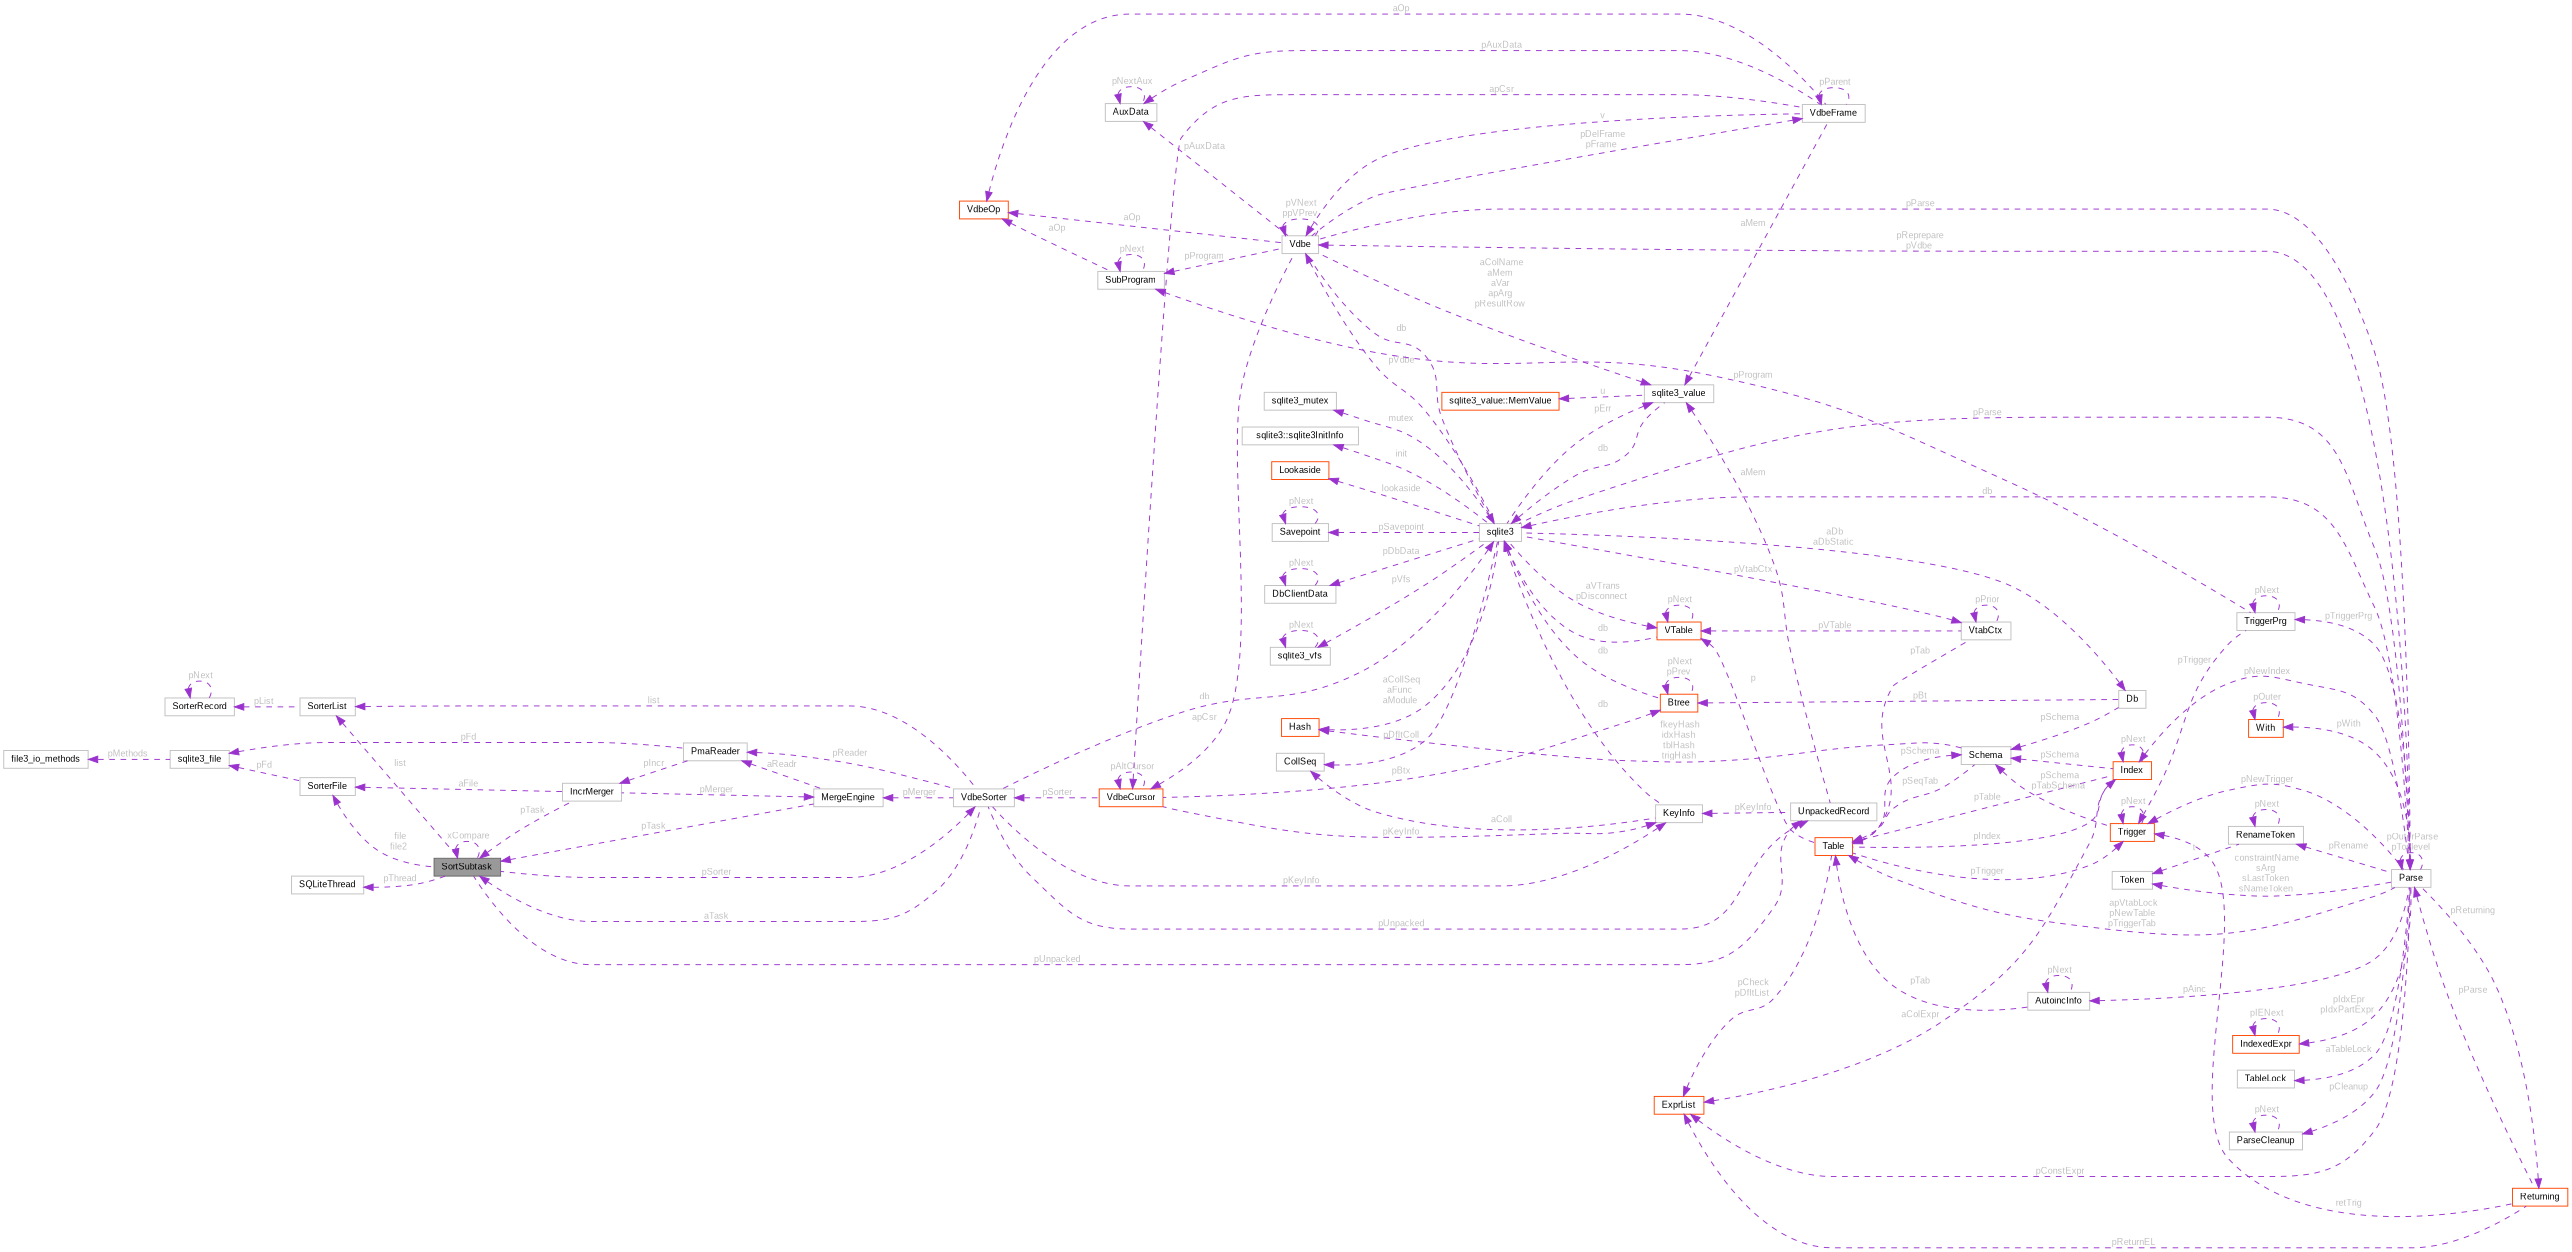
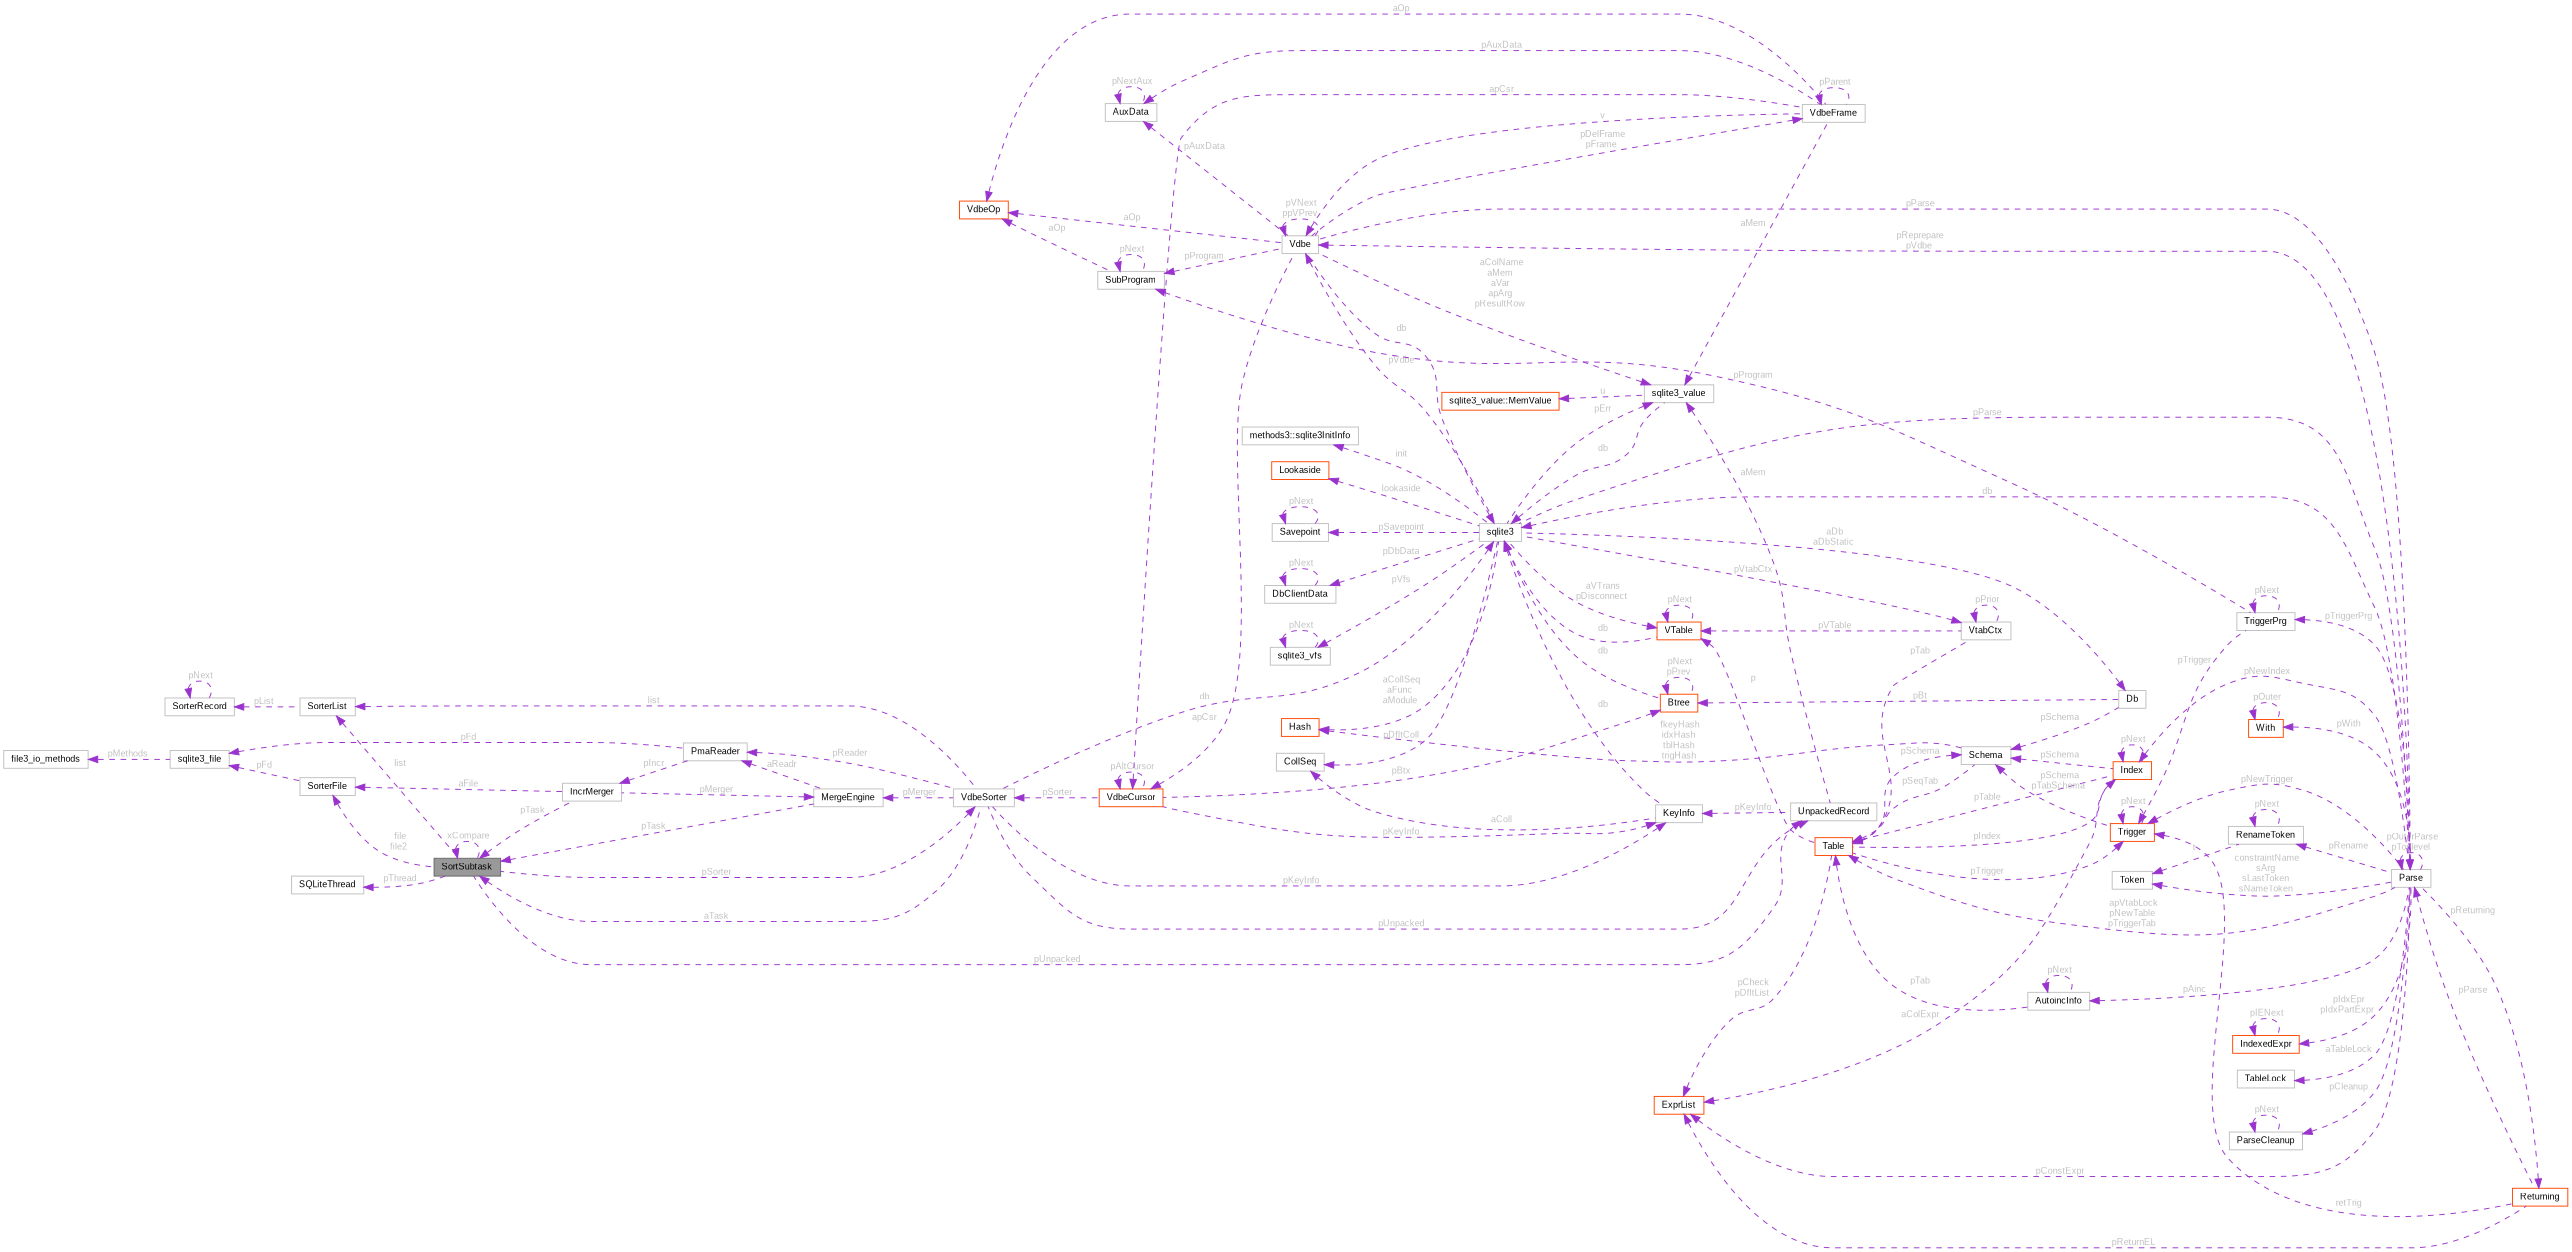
node "sqlite3_mutex": removed
node "sqlite3::sqlite3InitInfo": label "sqlite3::sqlite3InitInfo" -> "methods3::sqlite3InitInfo"
